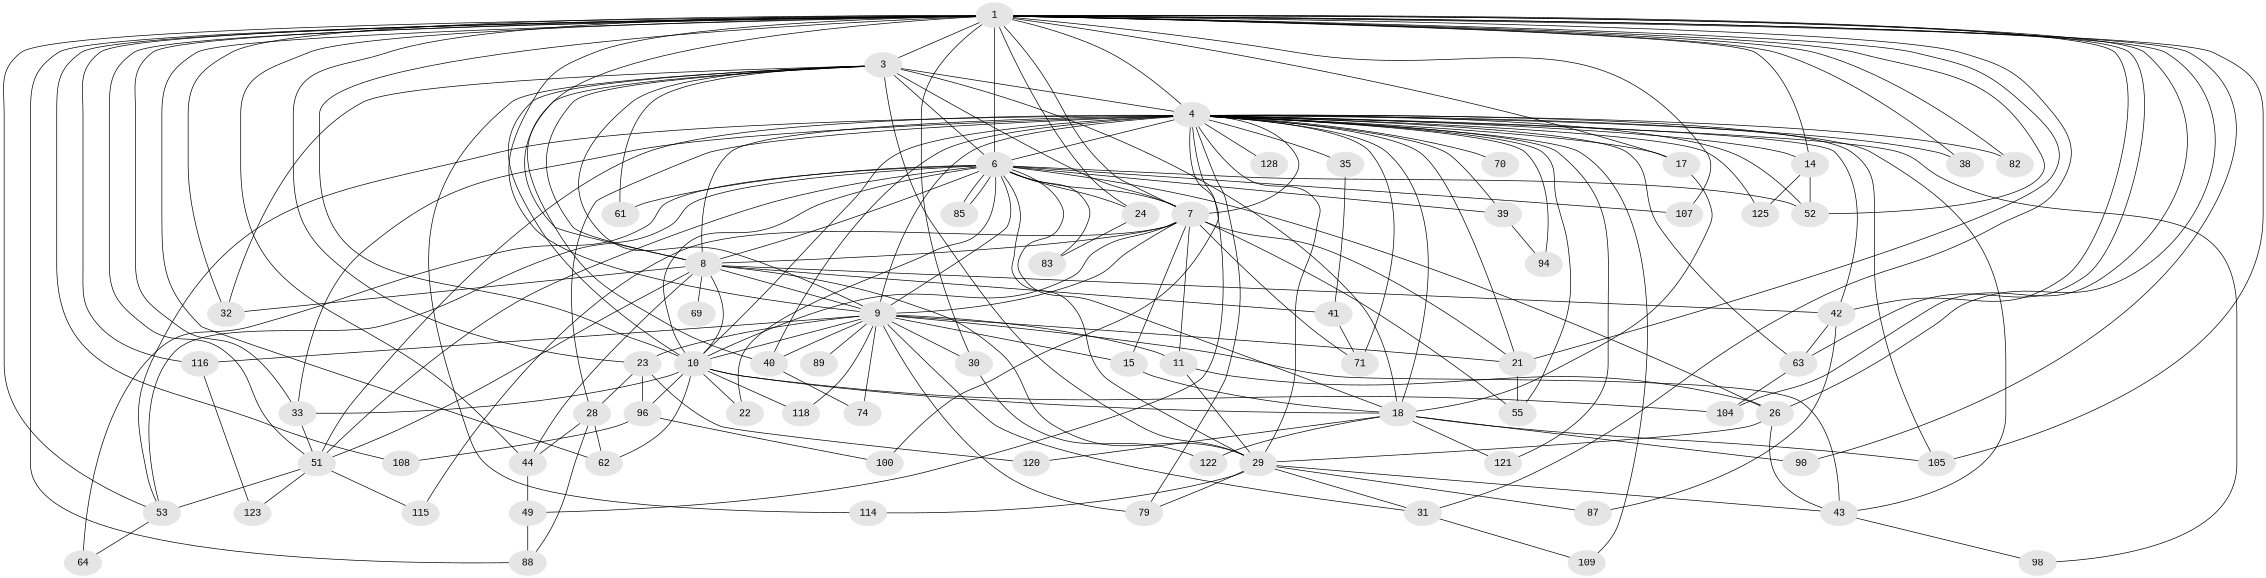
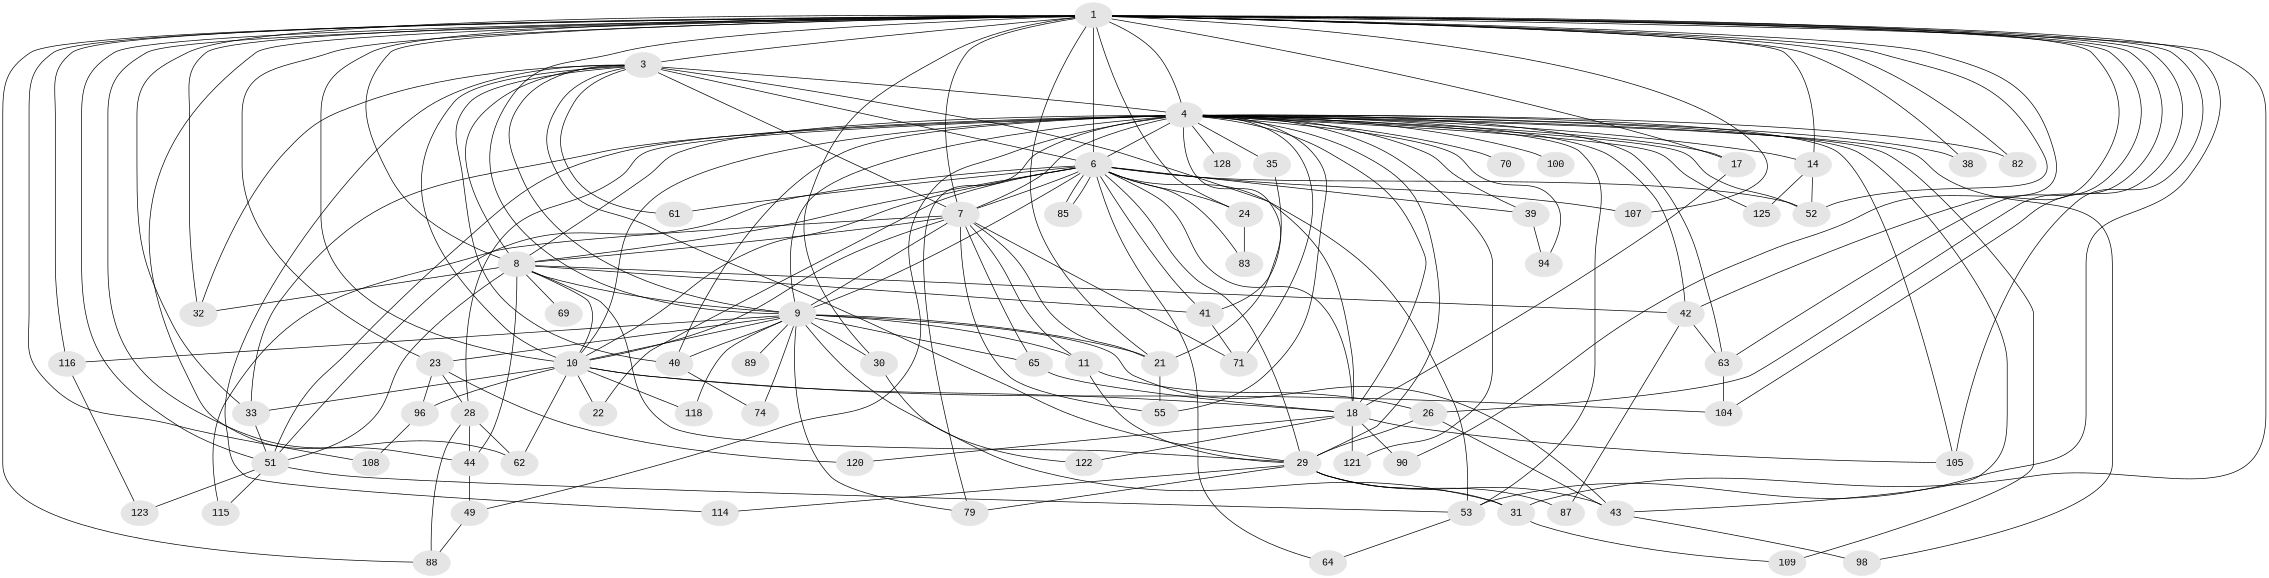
edge "6" -- "26": now "6" -- "41"
node "15": label "15" -> "65"
edge "96" -- "100": removed
